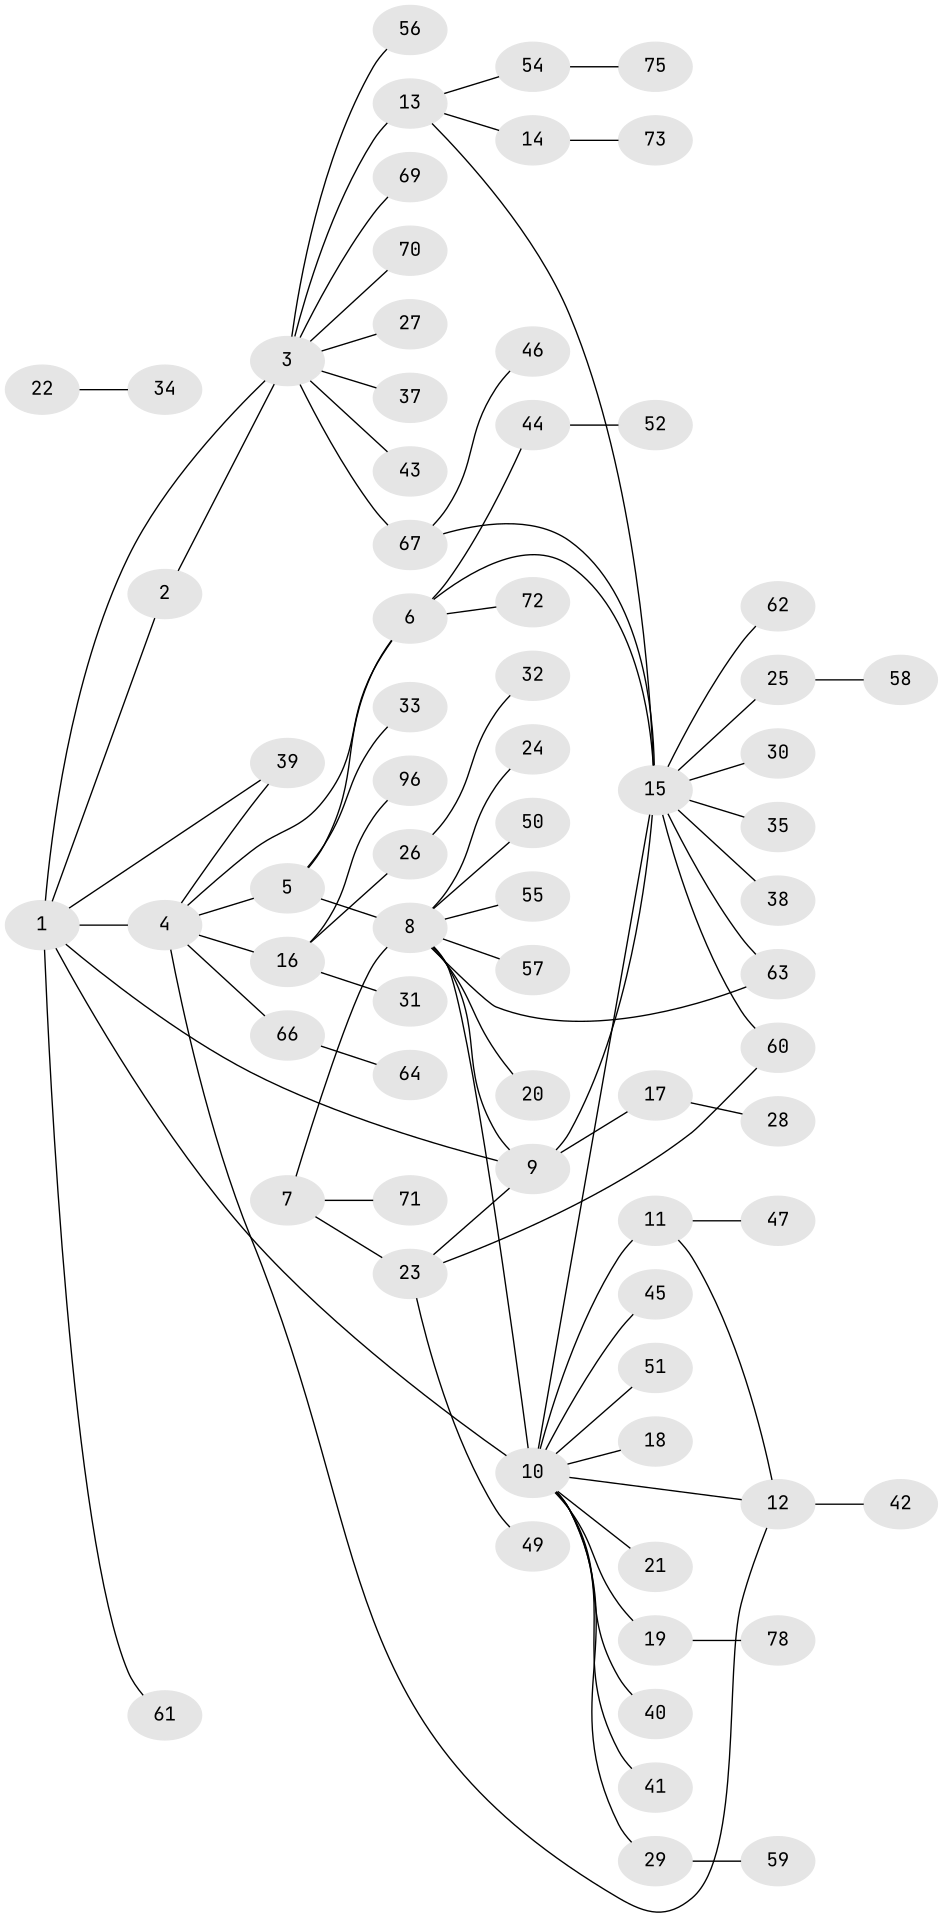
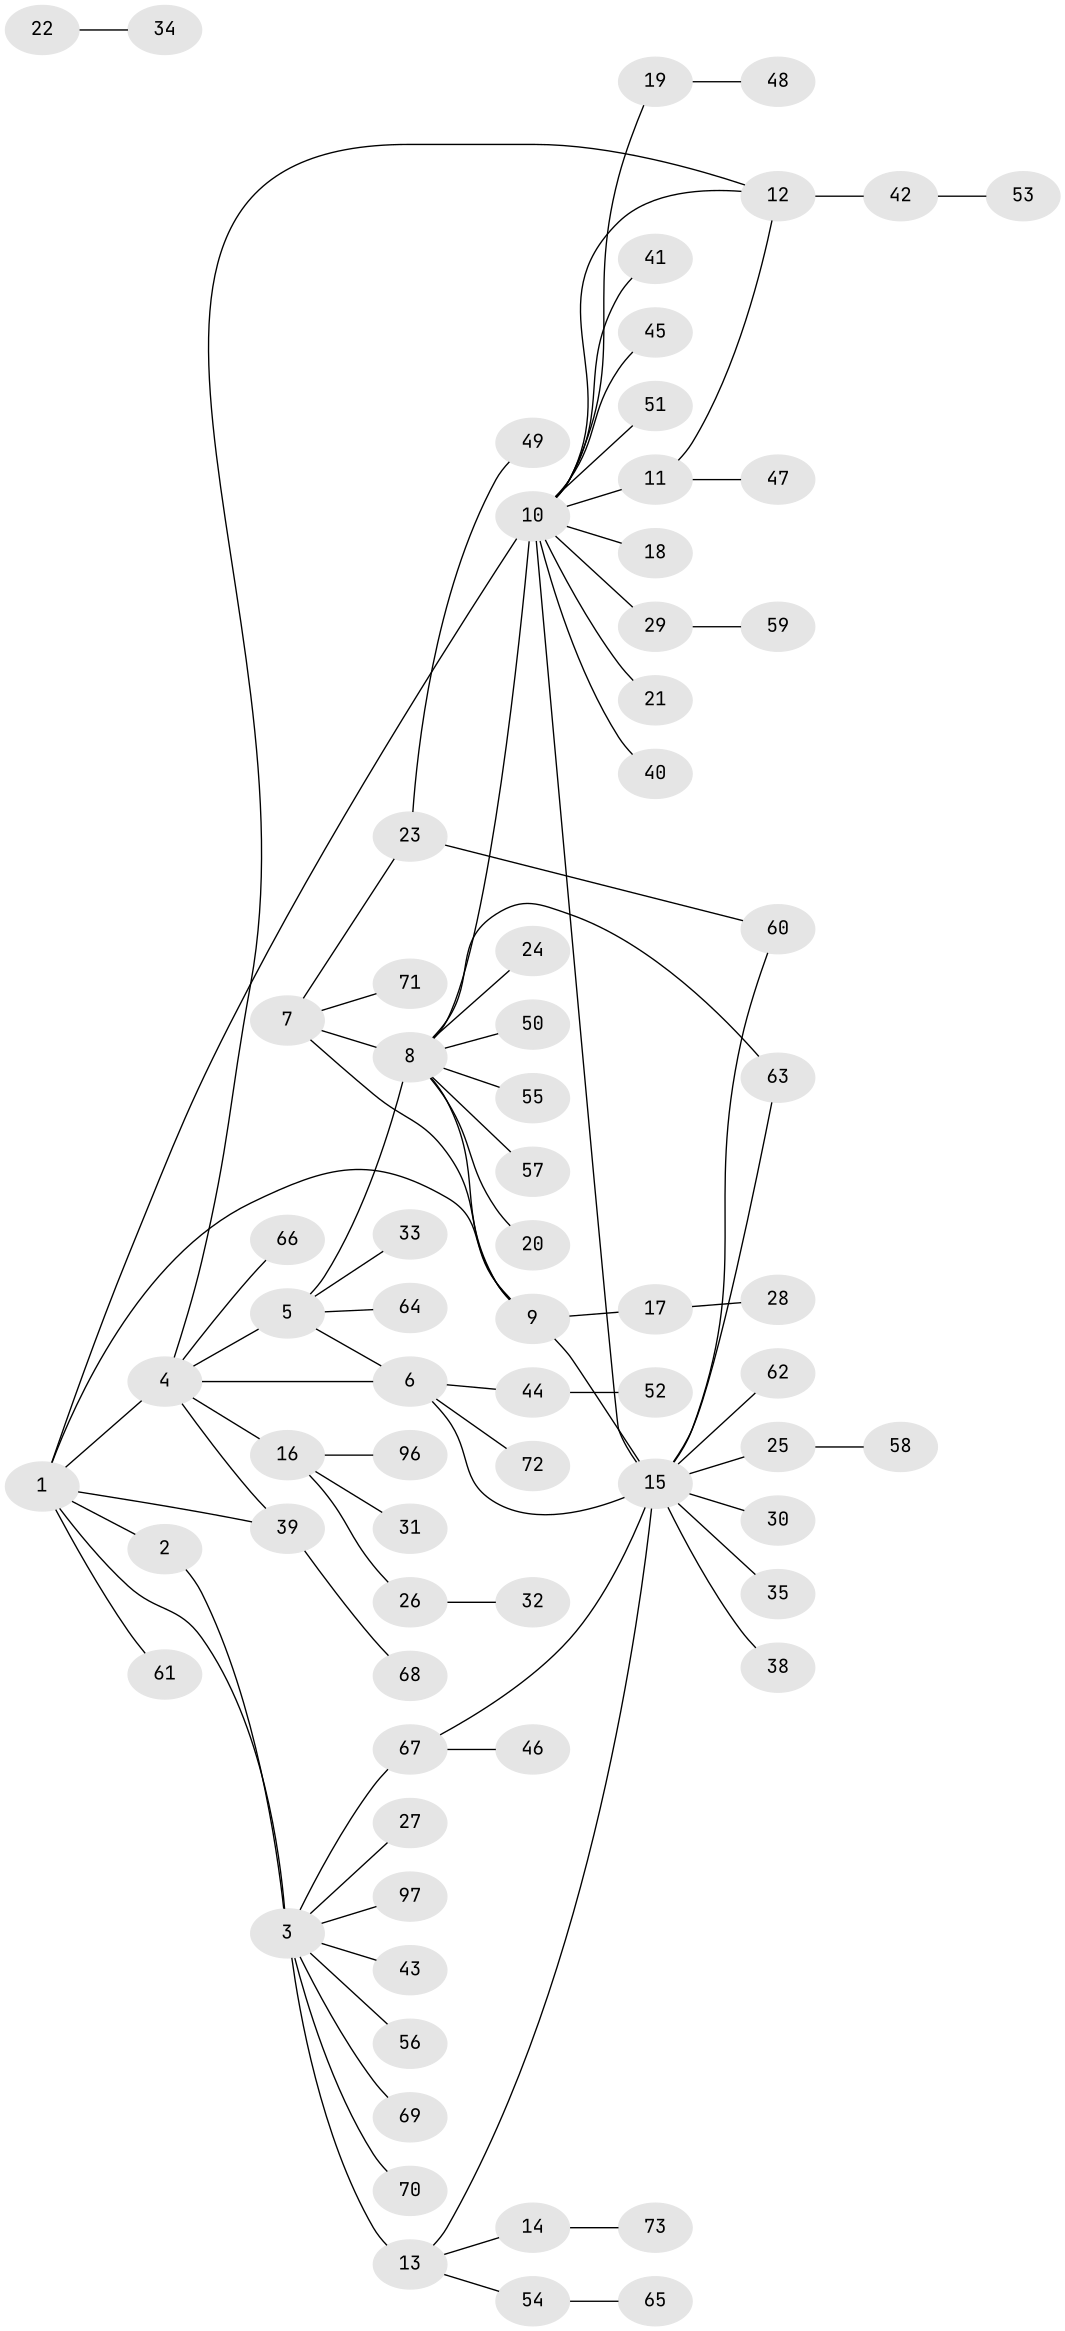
node "75": label "75" -> "65"
node "53": added
node "37": label "37" -> "97"
edge "66" -- "64": now "5" -- "64"
edge "9" -- "23": now "9" -- "7"
node "78": label "78" -> "48"
node "68": added
